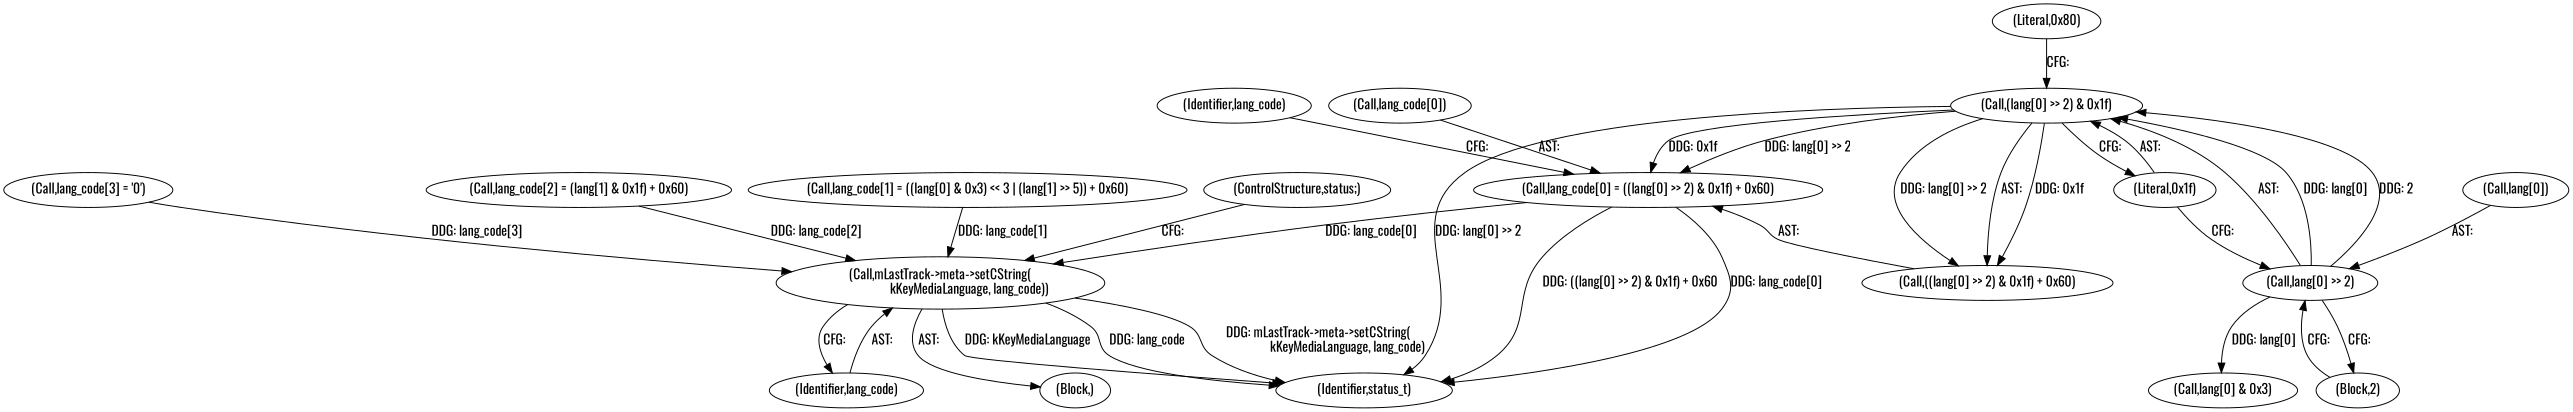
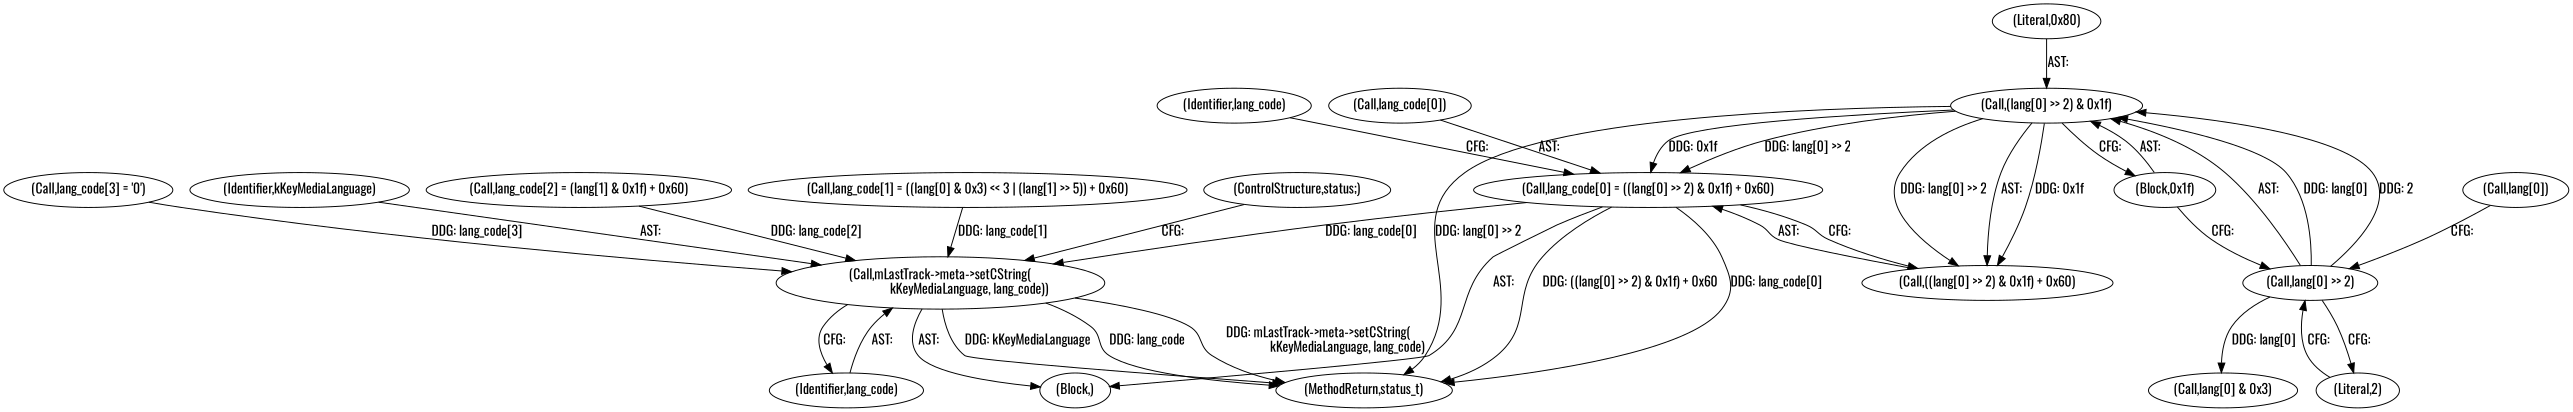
edge "(Literal,0x80)" -> "(Call,(lang[0] >> 2) & 0x1f)": label "CFG: " -> "AST: "
node "(Identifier,kKeyMediaLanguage)": added
node "(Literal,0x1f)": label "(Literal,0x1f)" -> "(Block,0x1f)"
edge "(Call,lang[0])" -> "(Call,lang[0] >> 2)": label "AST: " -> "CFG: "
edge "(Call,lang_code[0] = ((lang[0] >> 2) & 0x1f) + 0x60)" -> "(Call,((lang[0] >> 2) & 0x1f) + 0x60)": added, label "CFG:"
edge "(Call,lang_code[0] = ((lang[0] >> 2) & 0x1f) + 0x60)" -> "(Block,)": added, label "AST:"
node "(Identifier,status_t)": label "(Identifier,status_t)" -> "(MethodReturn,status_t)"
node "(Block,2)": label "(Block,2)" -> "(Literal,2)"
